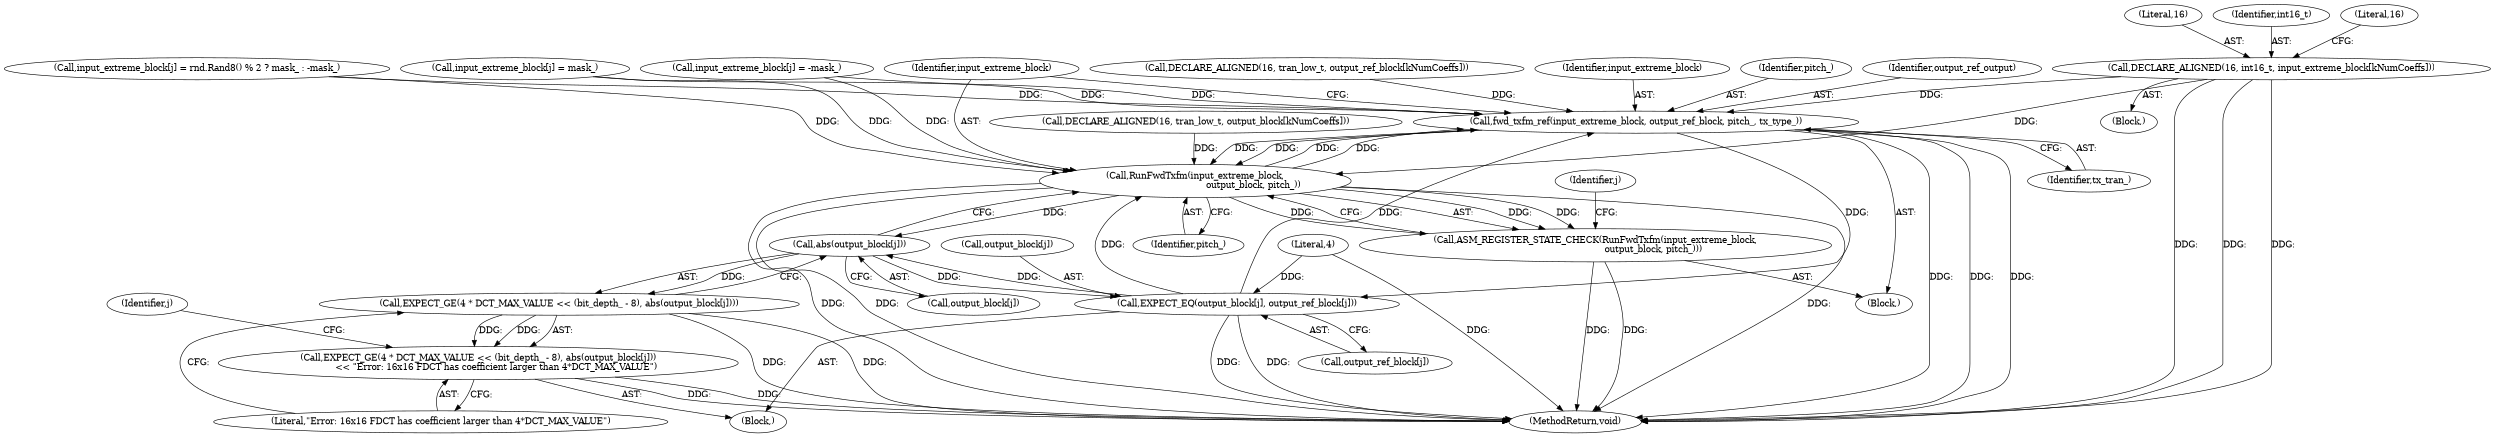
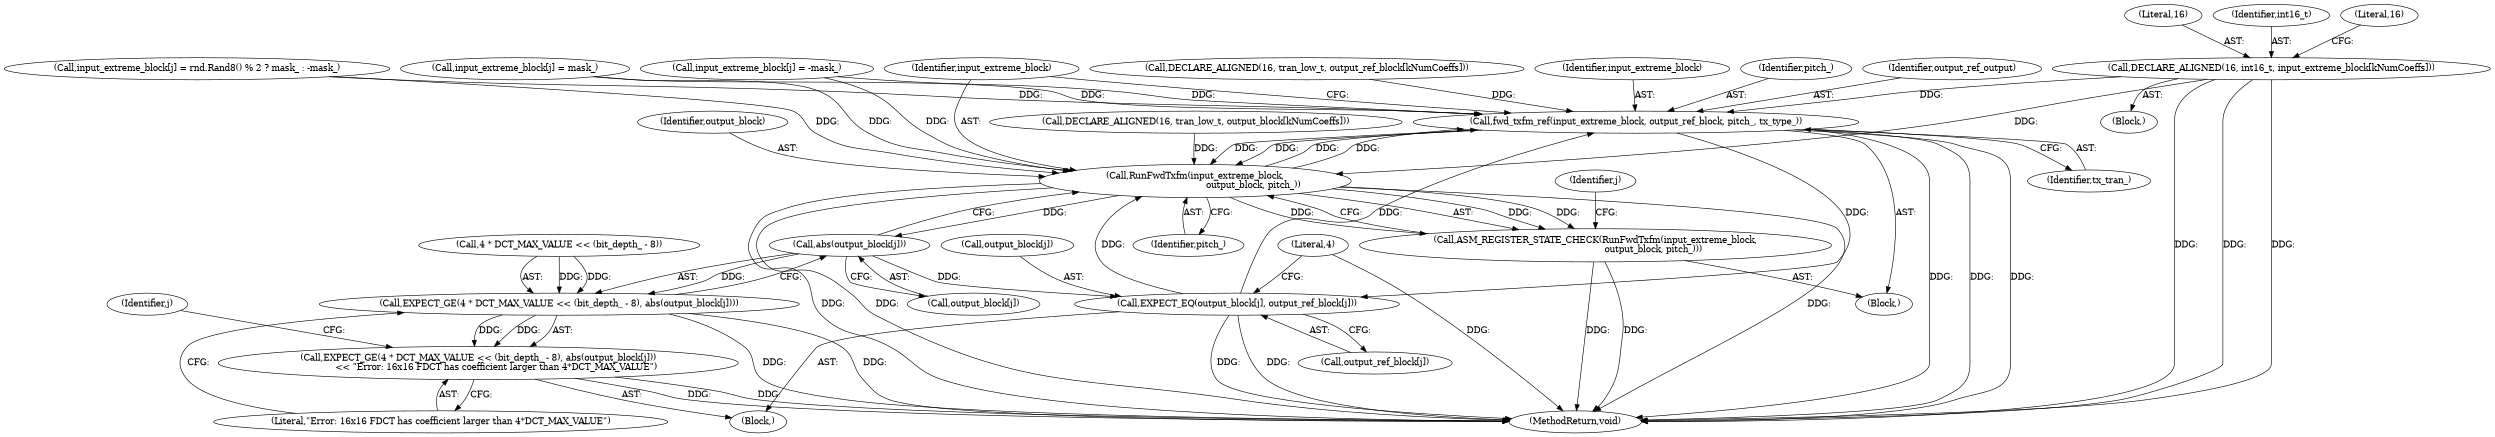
node "(Identifier,output_block)": added
node "(Call,4 * DCT_MAX_VALUE << (bit_depth_ - 8))": added
edge "(Literal,4)" -> "(Call,EXPECT_EQ(output_block[j], output_ref_block[j]))": label "DDG: " -> "CFG: "
edge "(Call,EXPECT_EQ(output_block[j], output_ref_block[j]))" -> "(Call,abs(output_block[j]))": removed, label "DDG:"
